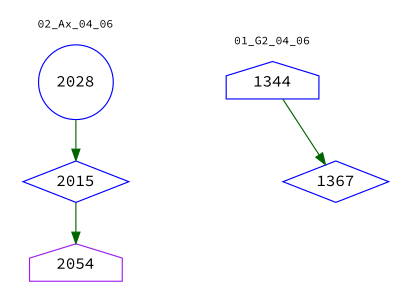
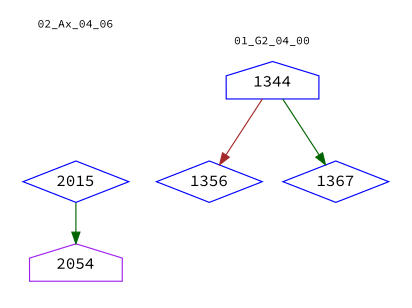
cluster "01_G2_04_06": label "01_G2_04_06" -> "01_G2_04_00"
node "2028": removed
node "1356": added
